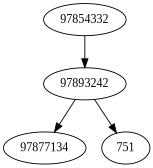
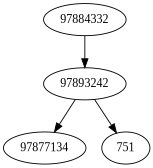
node "97854332": label "97854332" -> "97884332"
